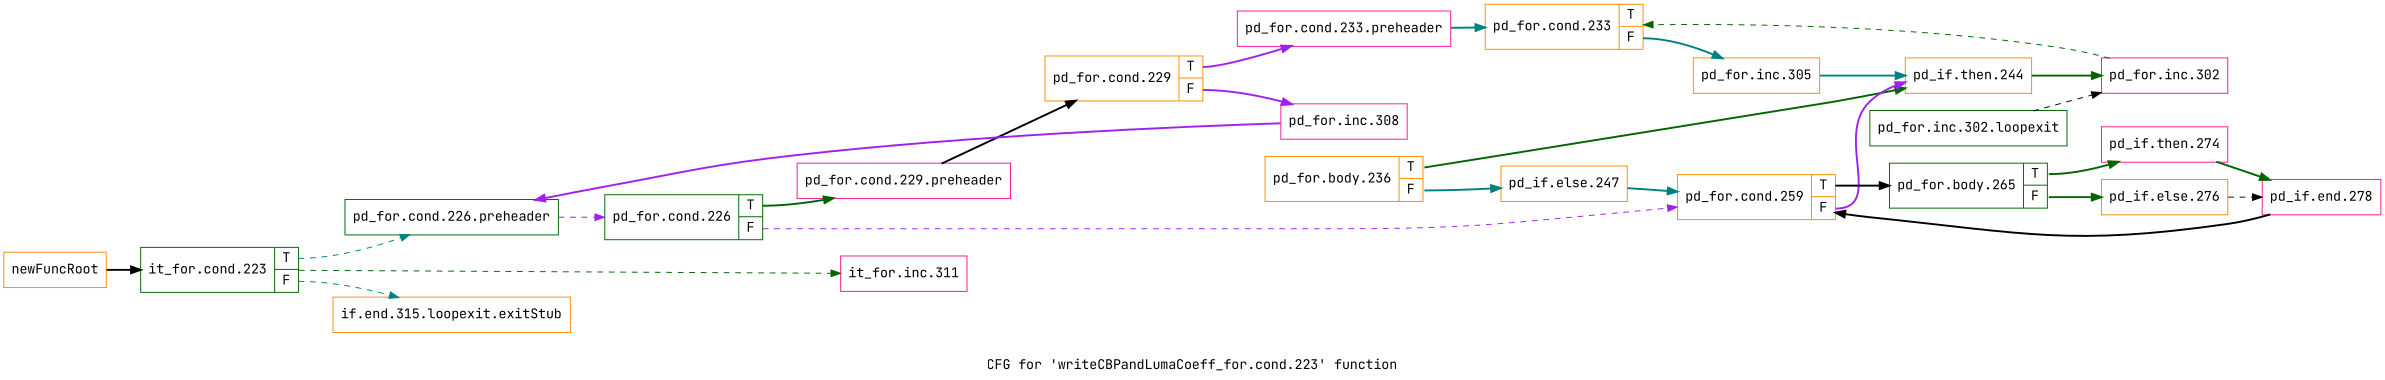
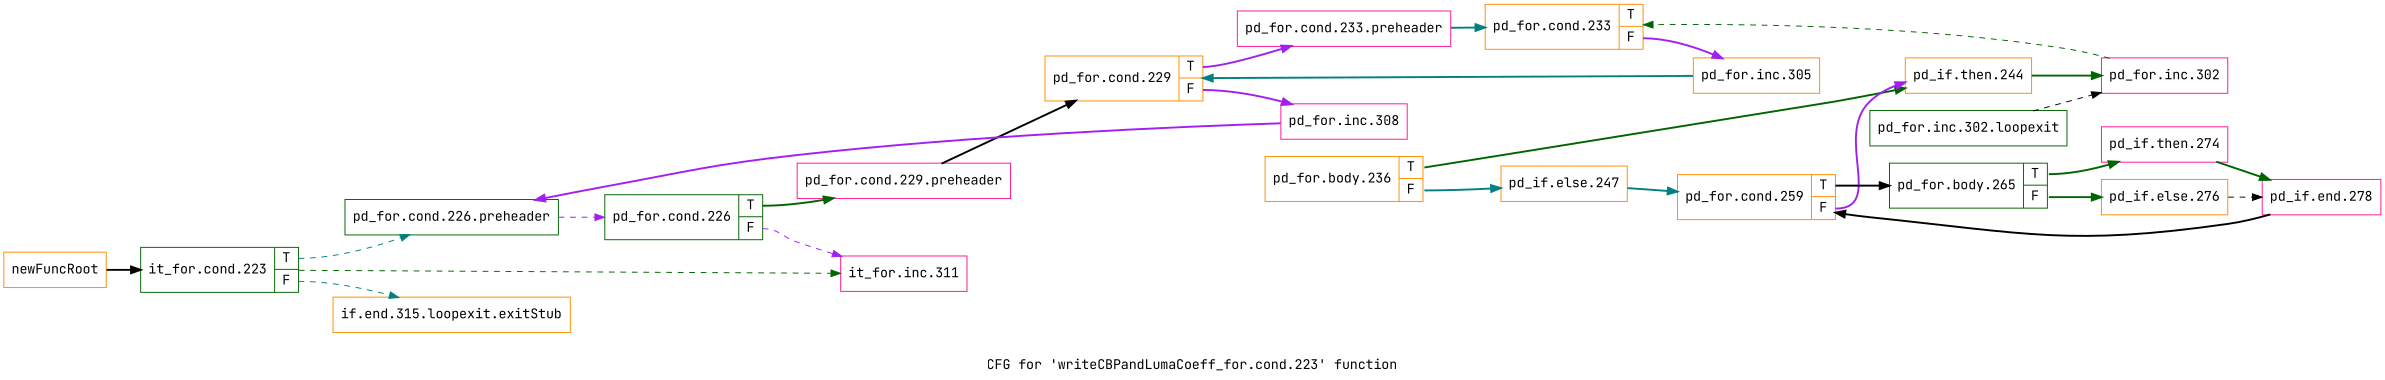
edge "pd_for.cond.233" -> "pd_for.inc.305": color teal -> purple
edge "pd_for.inc.305" -> "pd_if.then.244": now "pd_for.inc.305" -> "pd_for.cond.229"
edge "pd_for.cond.226" -> "pd_for.cond.259": now "pd_for.cond.226" -> "it_for.inc.311"
